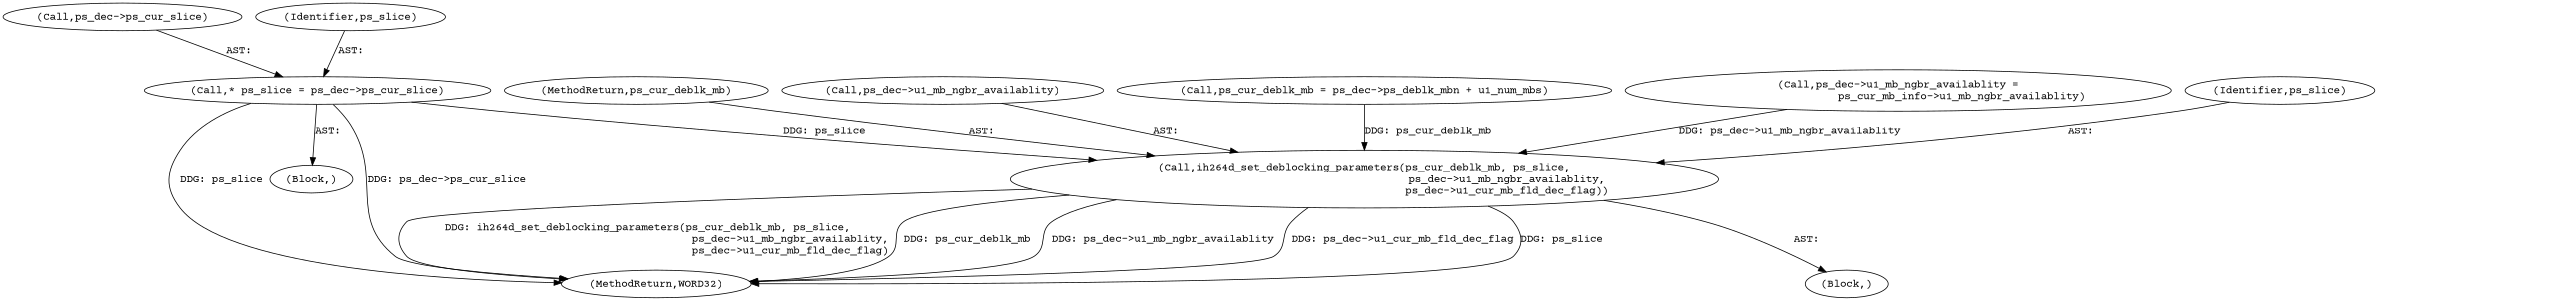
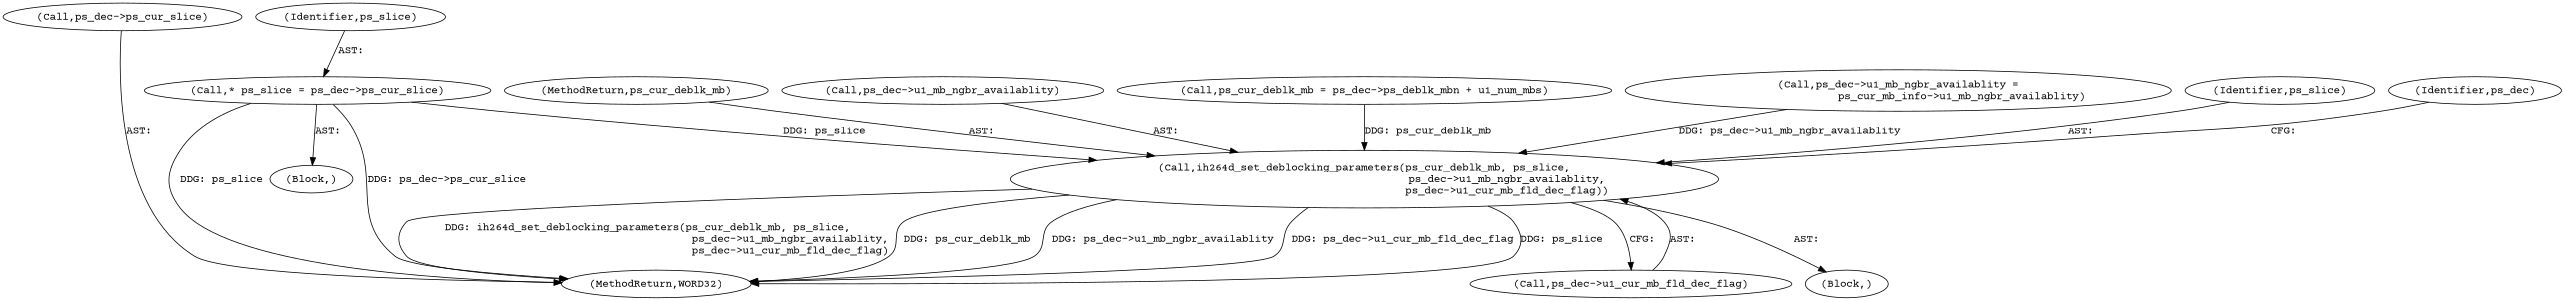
edge "(Call,ps_dec->ps_cur_slice)" -> "(Call,* ps_slice = ps_dec->ps_cur_slice)": now "(Call,ps_dec->ps_cur_slice)" -> "(MethodReturn,WORD32)"
node "(Identifier,ps_dec)": added
node "(Call,ps_dec->u1_cur_mb_fld_dec_flag)": added
